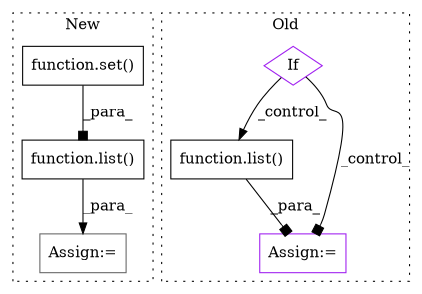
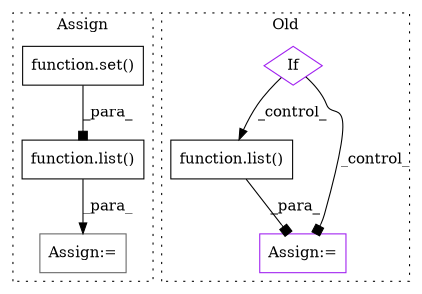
cluster "New": label "New" -> "Assign"
